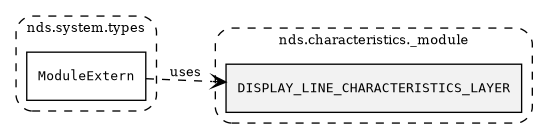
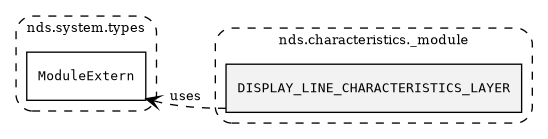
edge "ModuleExtern" -> "DISPLAY_LINE_CHARACTERISTICS_LAYER": reversed
